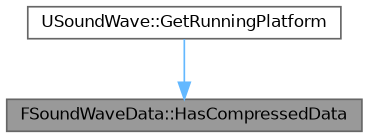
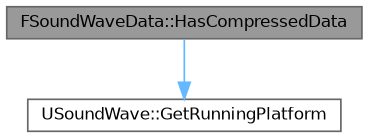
edge "USoundWave::GetRunningPlatform" -> "FSoundWaveData::HasCompressedData": reversed
